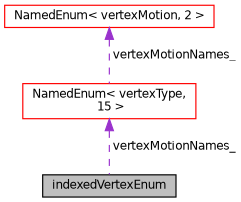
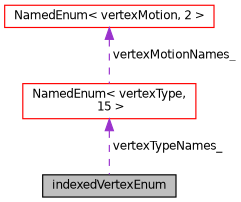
edge "indexedVertexEnum" -> "NamedEnum< vertexType, 15 >": label " vertexMotionNames_" -> " vertexTypeNames_"
